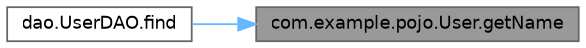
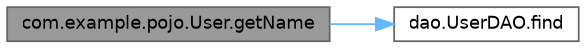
edge "dao.UserDAO.find" -> "com.example.pojo.User.getName": reversed
